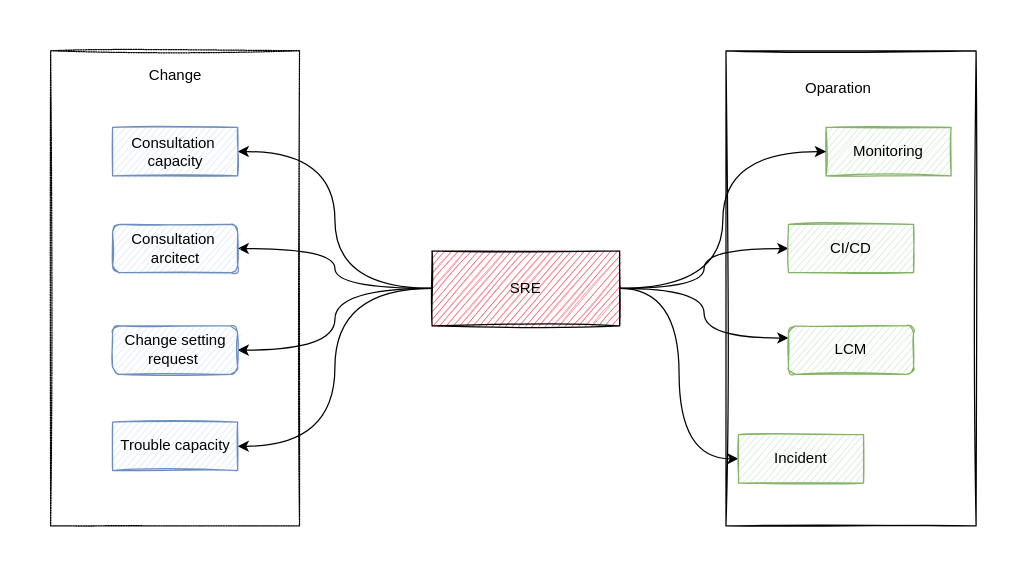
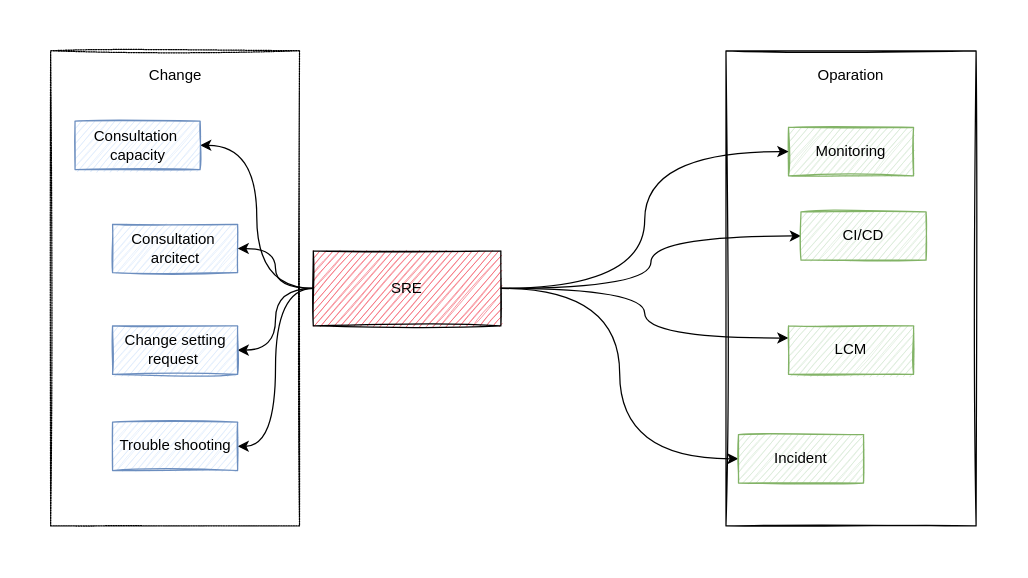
node "Oparation": moved (838, 88) -> (851, 76)
node "Consultation capacity": moved (175, 151) -> (138, 145)
node "Monitoring": moved (888, 151) -> (851, 151)
node "Consultation arcitect": shape rounded rectangle -> rectangle
node "CI/CD": moved (851, 248) -> (863, 236)
node "SRE": moved (526, 288) -> (407, 288)
node "Change setting request": shape rounded rectangle -> rectangle
node "LCM": shape rounded rectangle -> rectangle
node "Trouble capacity": label "Trouble capacity" -> "Trouble shooting"
